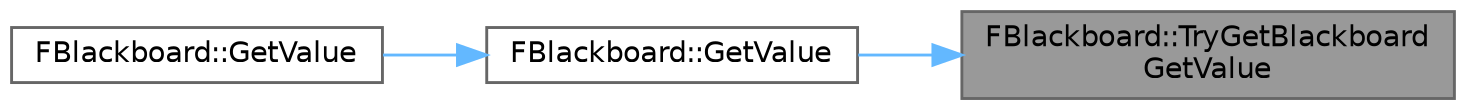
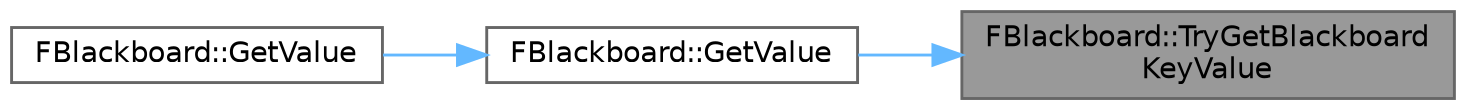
node "FBlackboard::TryGetBlackboard GetValue": label "FBlackboard::TryGetBlackboard GetValue" -> "FBlackboard::TryGetBlackboard KeyValue"
